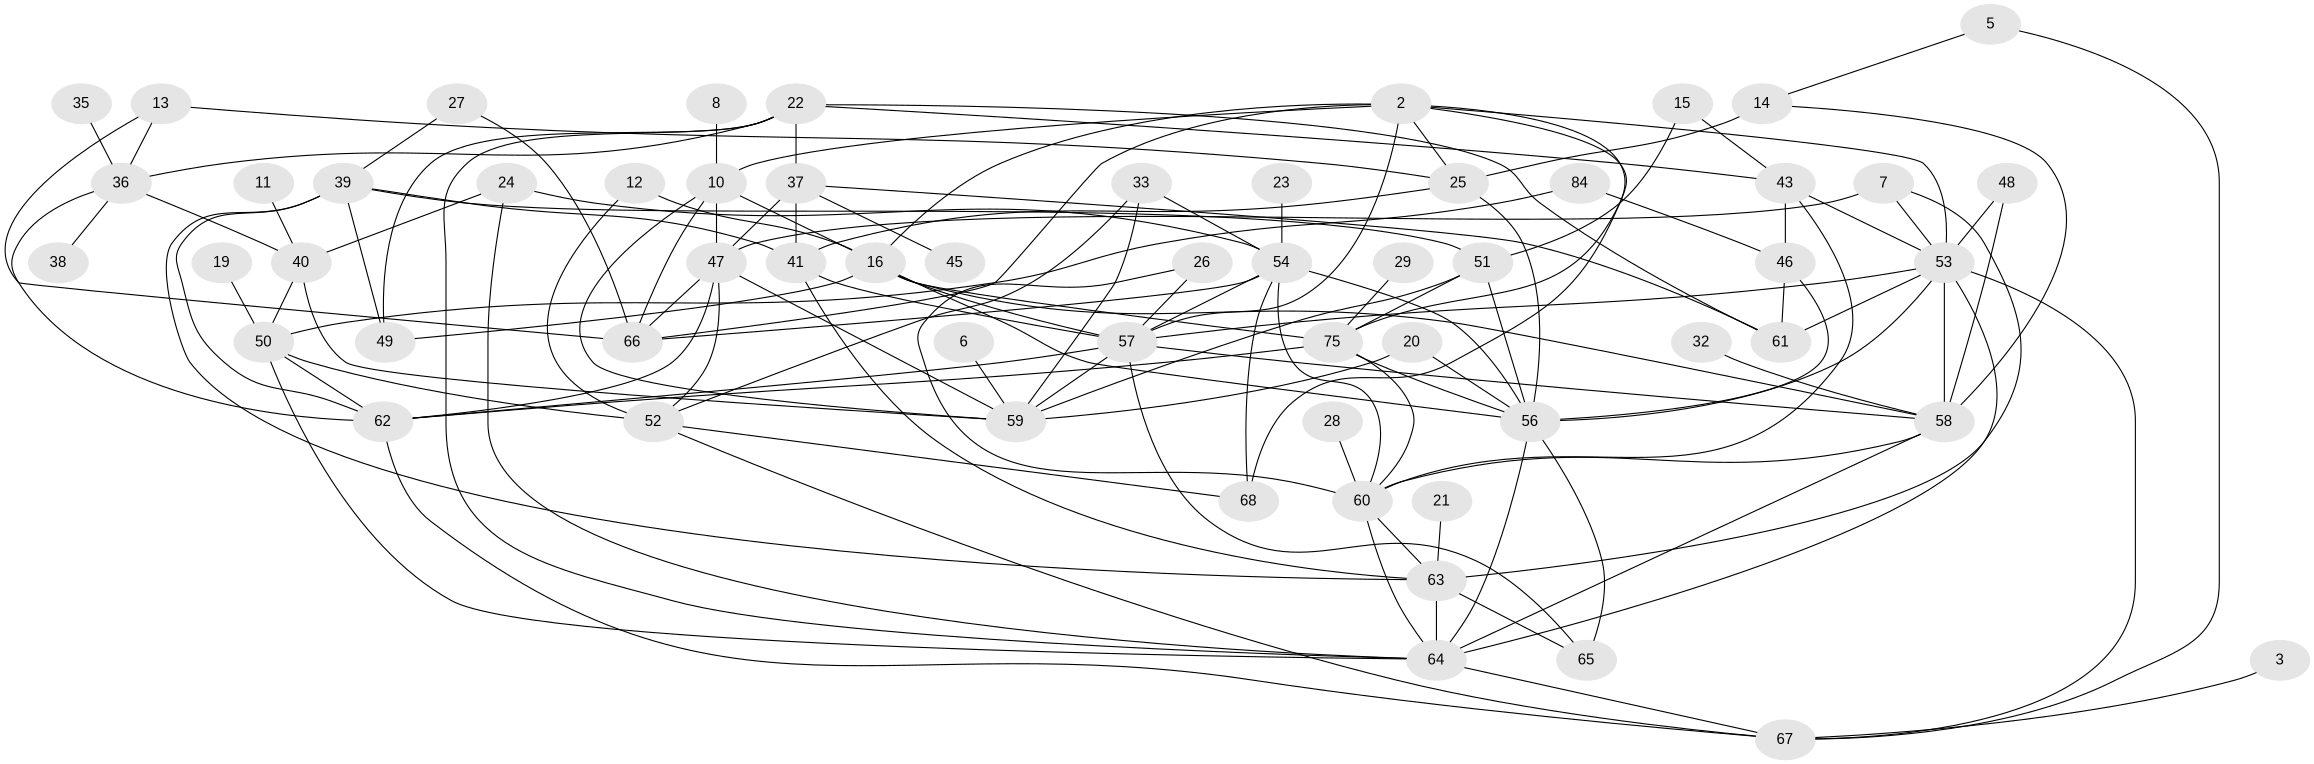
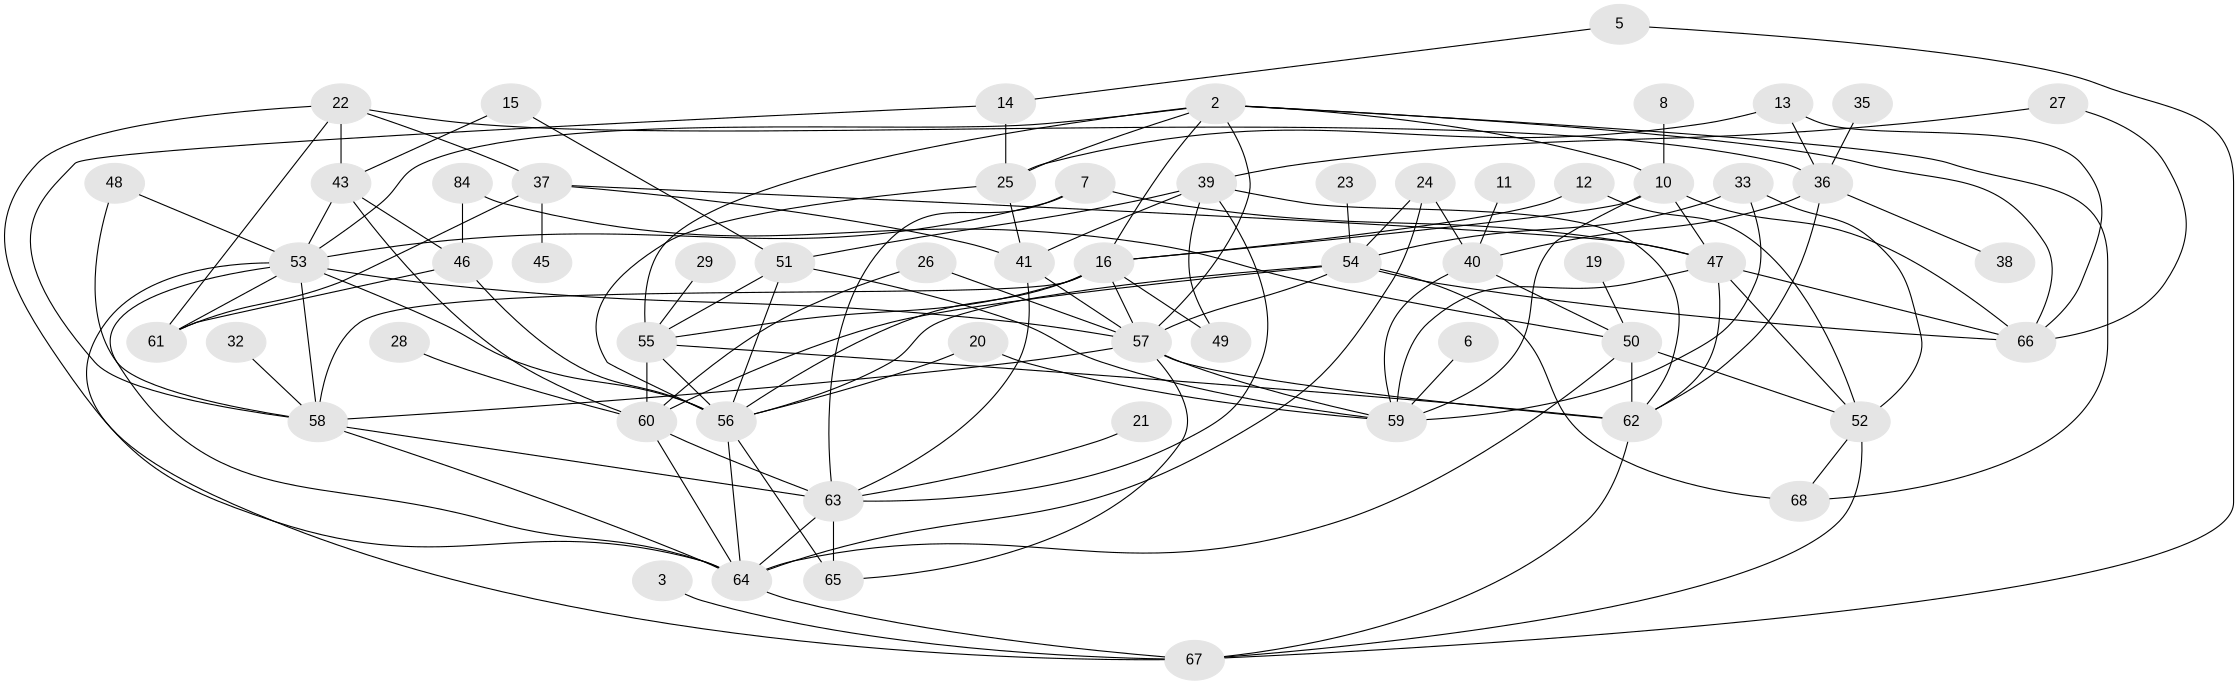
edge "22" -- "49": removed
node "75": label "75" -> "55"
edge "58" -- "60": now "58" -- "63"
